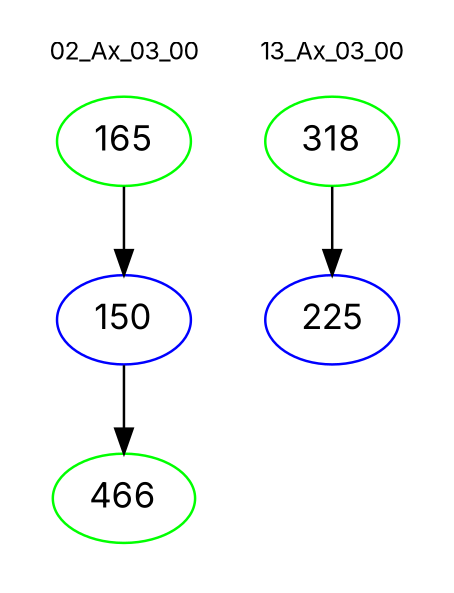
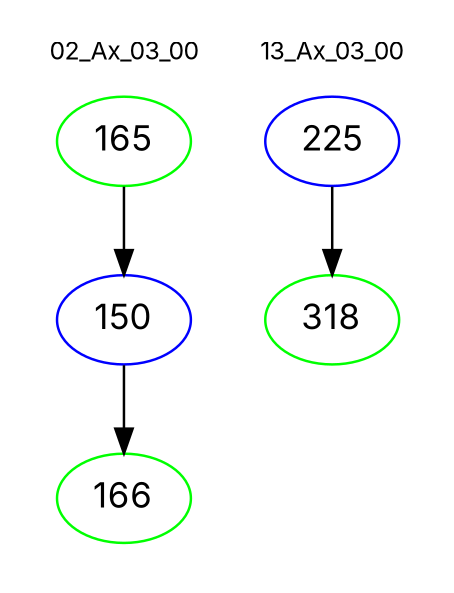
edge "318" -> "225": reversed
node "466": label "466" -> "166"
